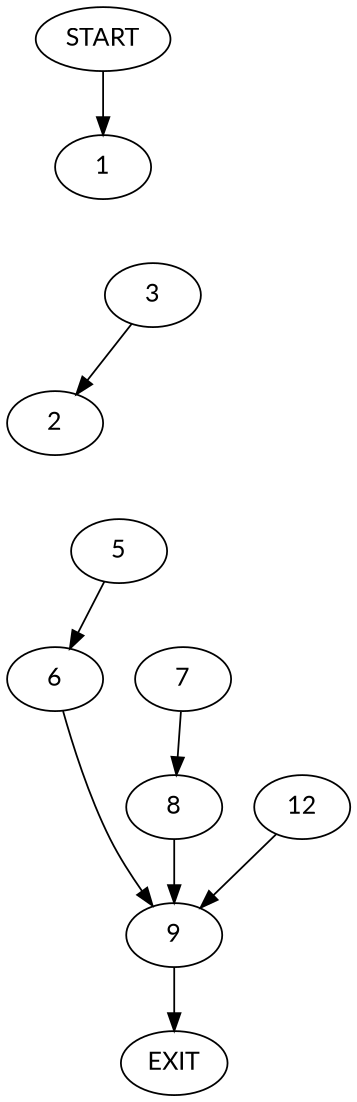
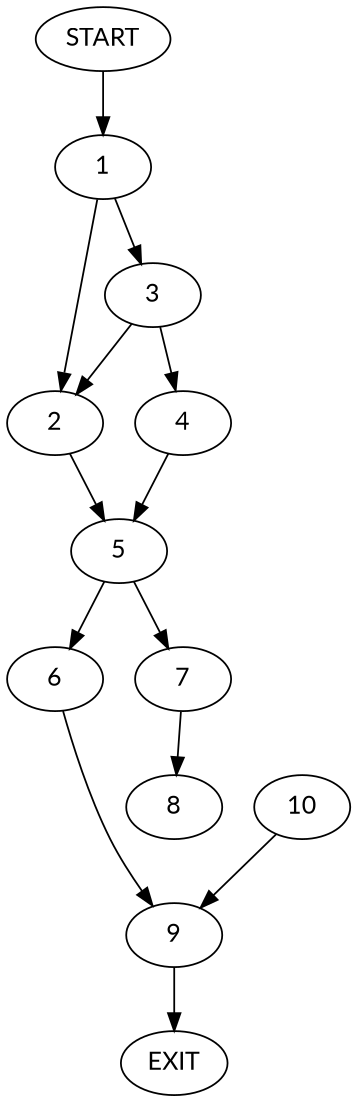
edge "1" -> "3": added
edge "1" -> "2": added
node "4": added
edge "2" -> "5": added
edge "5" -> "7": added
node "12": label "12" -> "10"
edge "8" -> "9": removed
